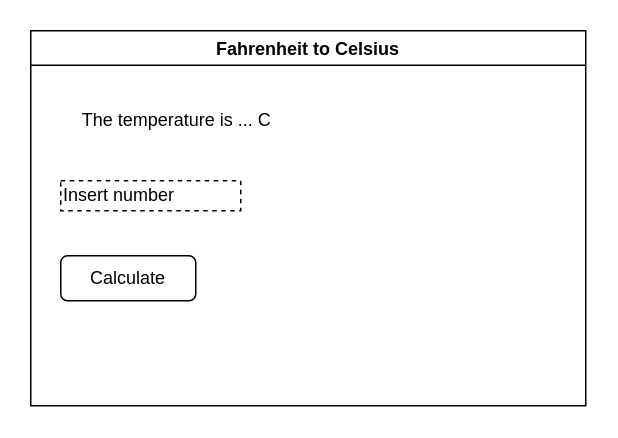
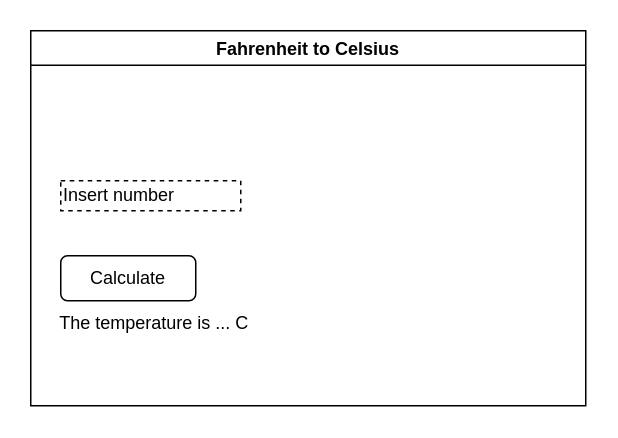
node "The temperature is ... C": moved (177, 121) -> (155, 323)
